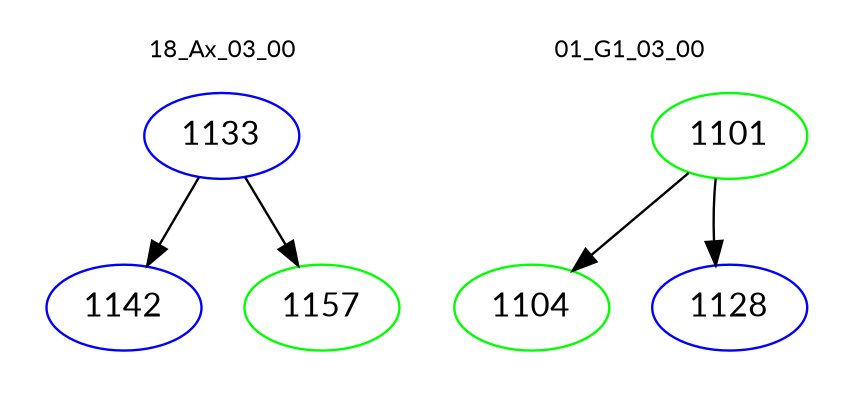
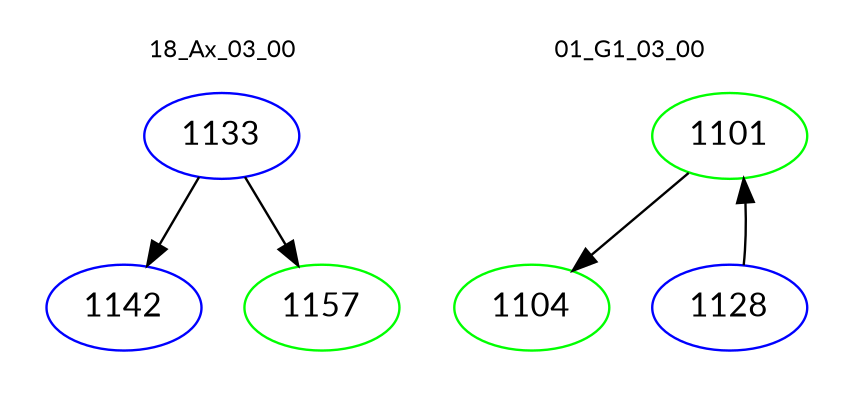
edge "1101" -> "1128": reversed
